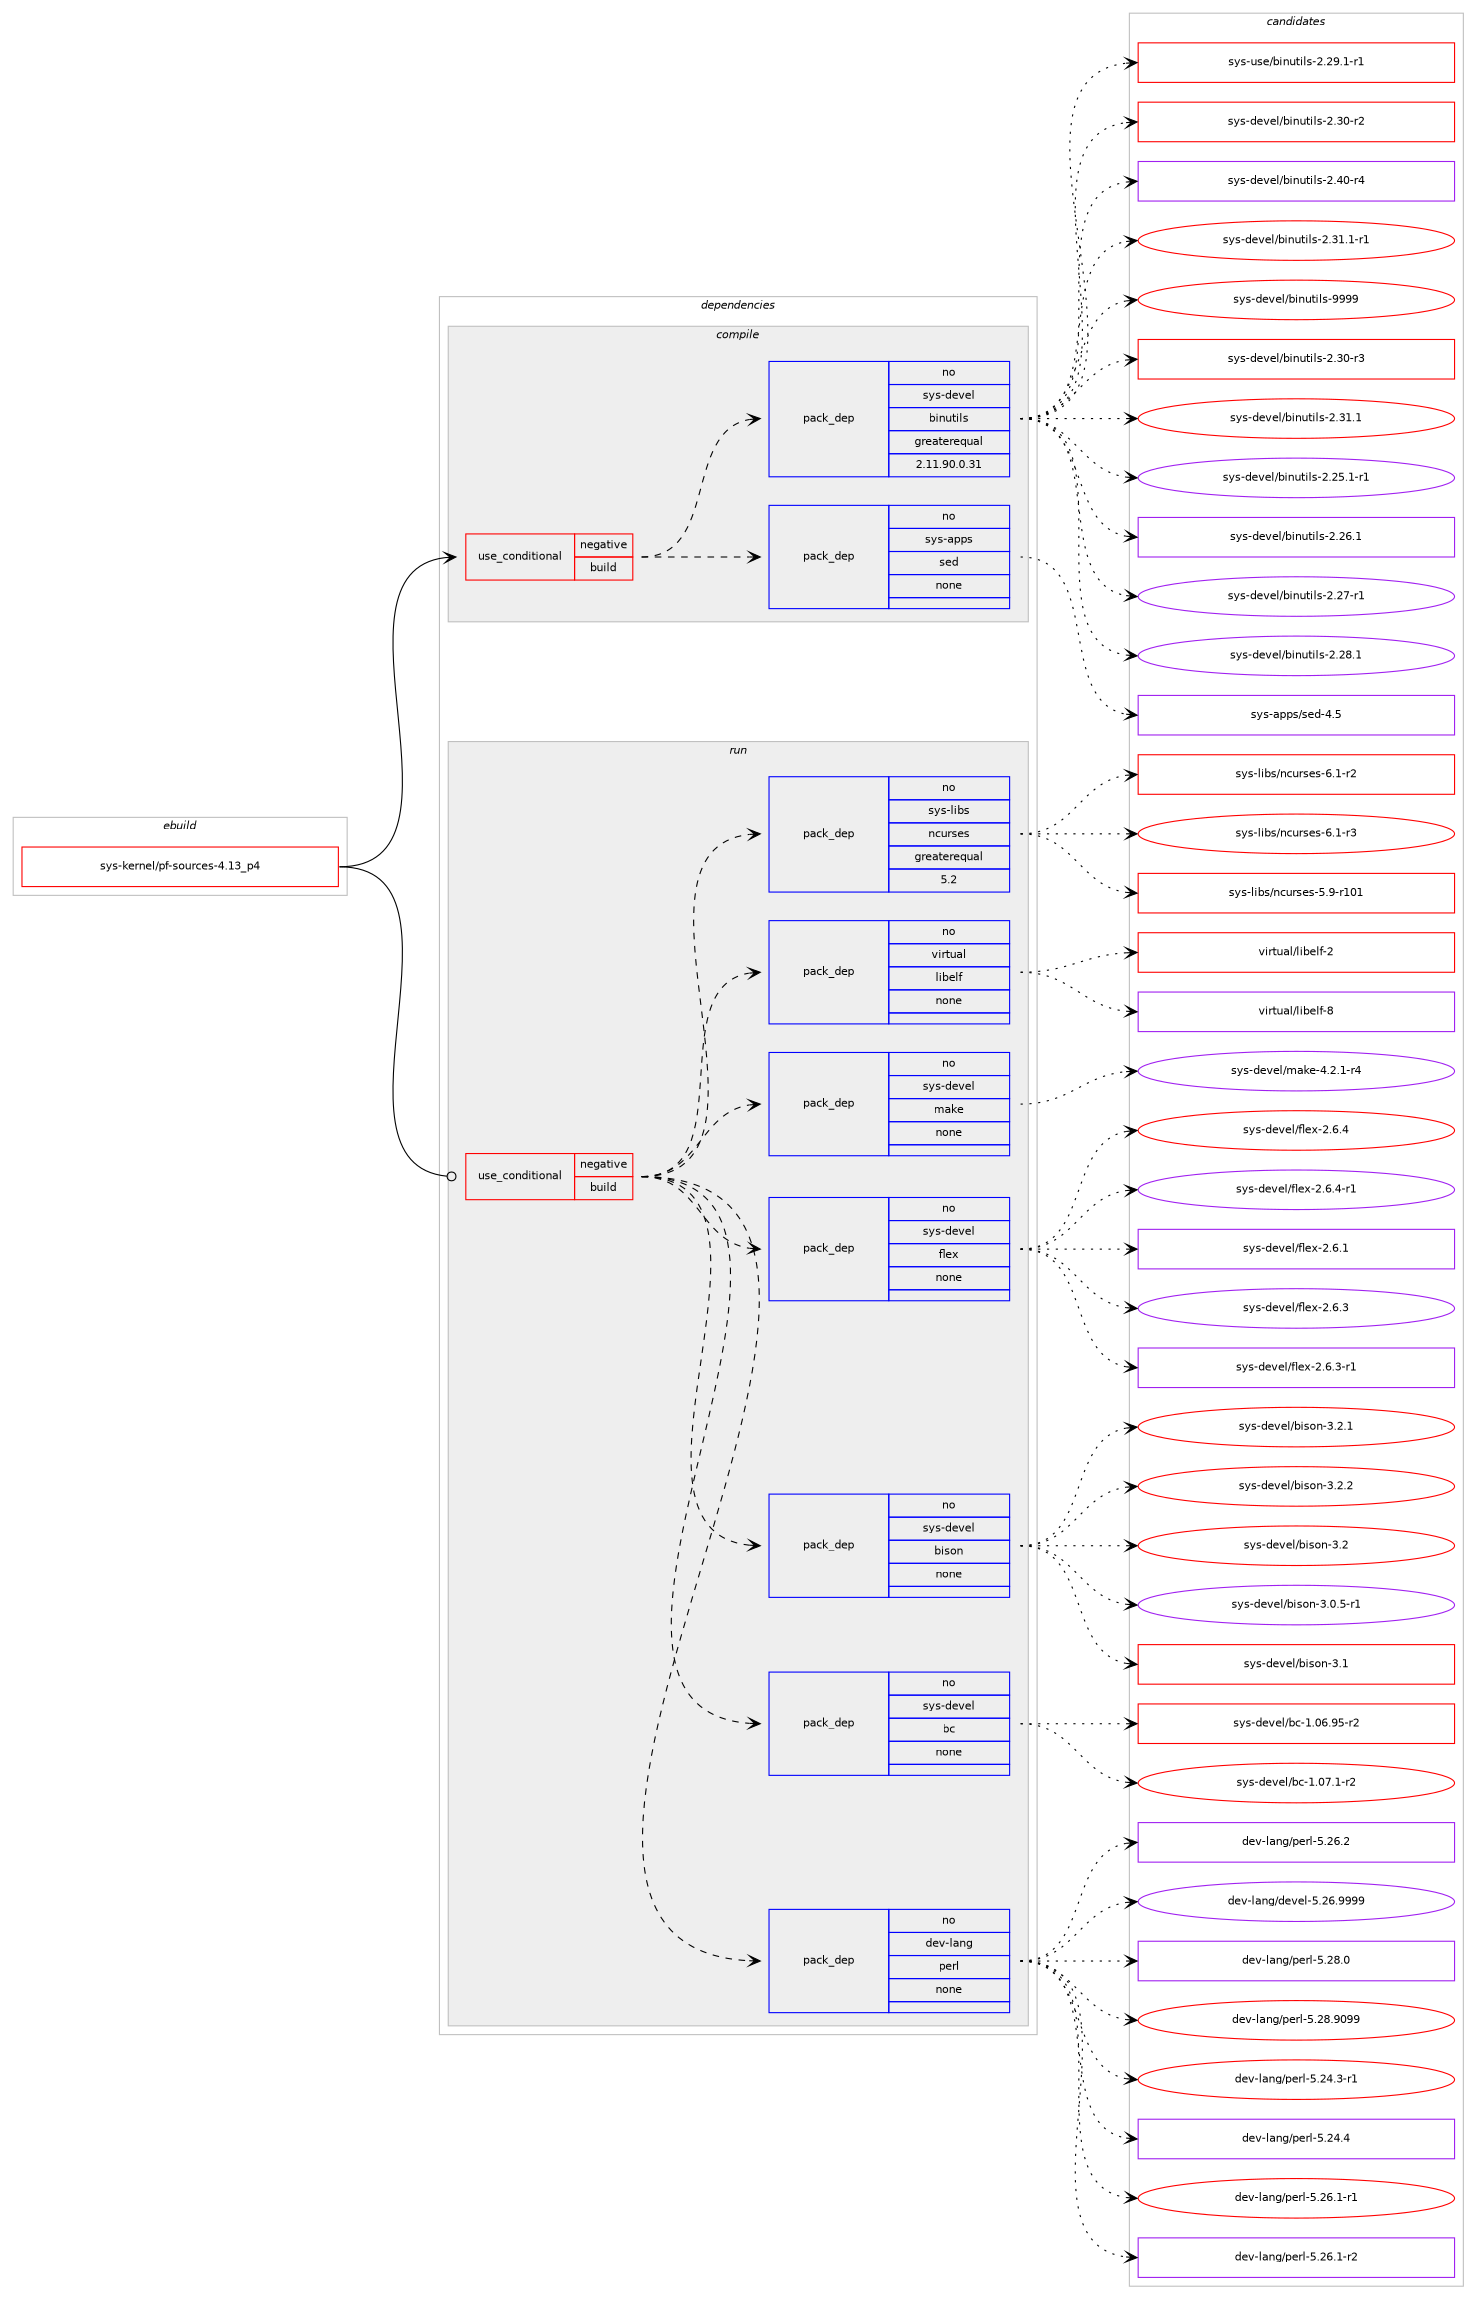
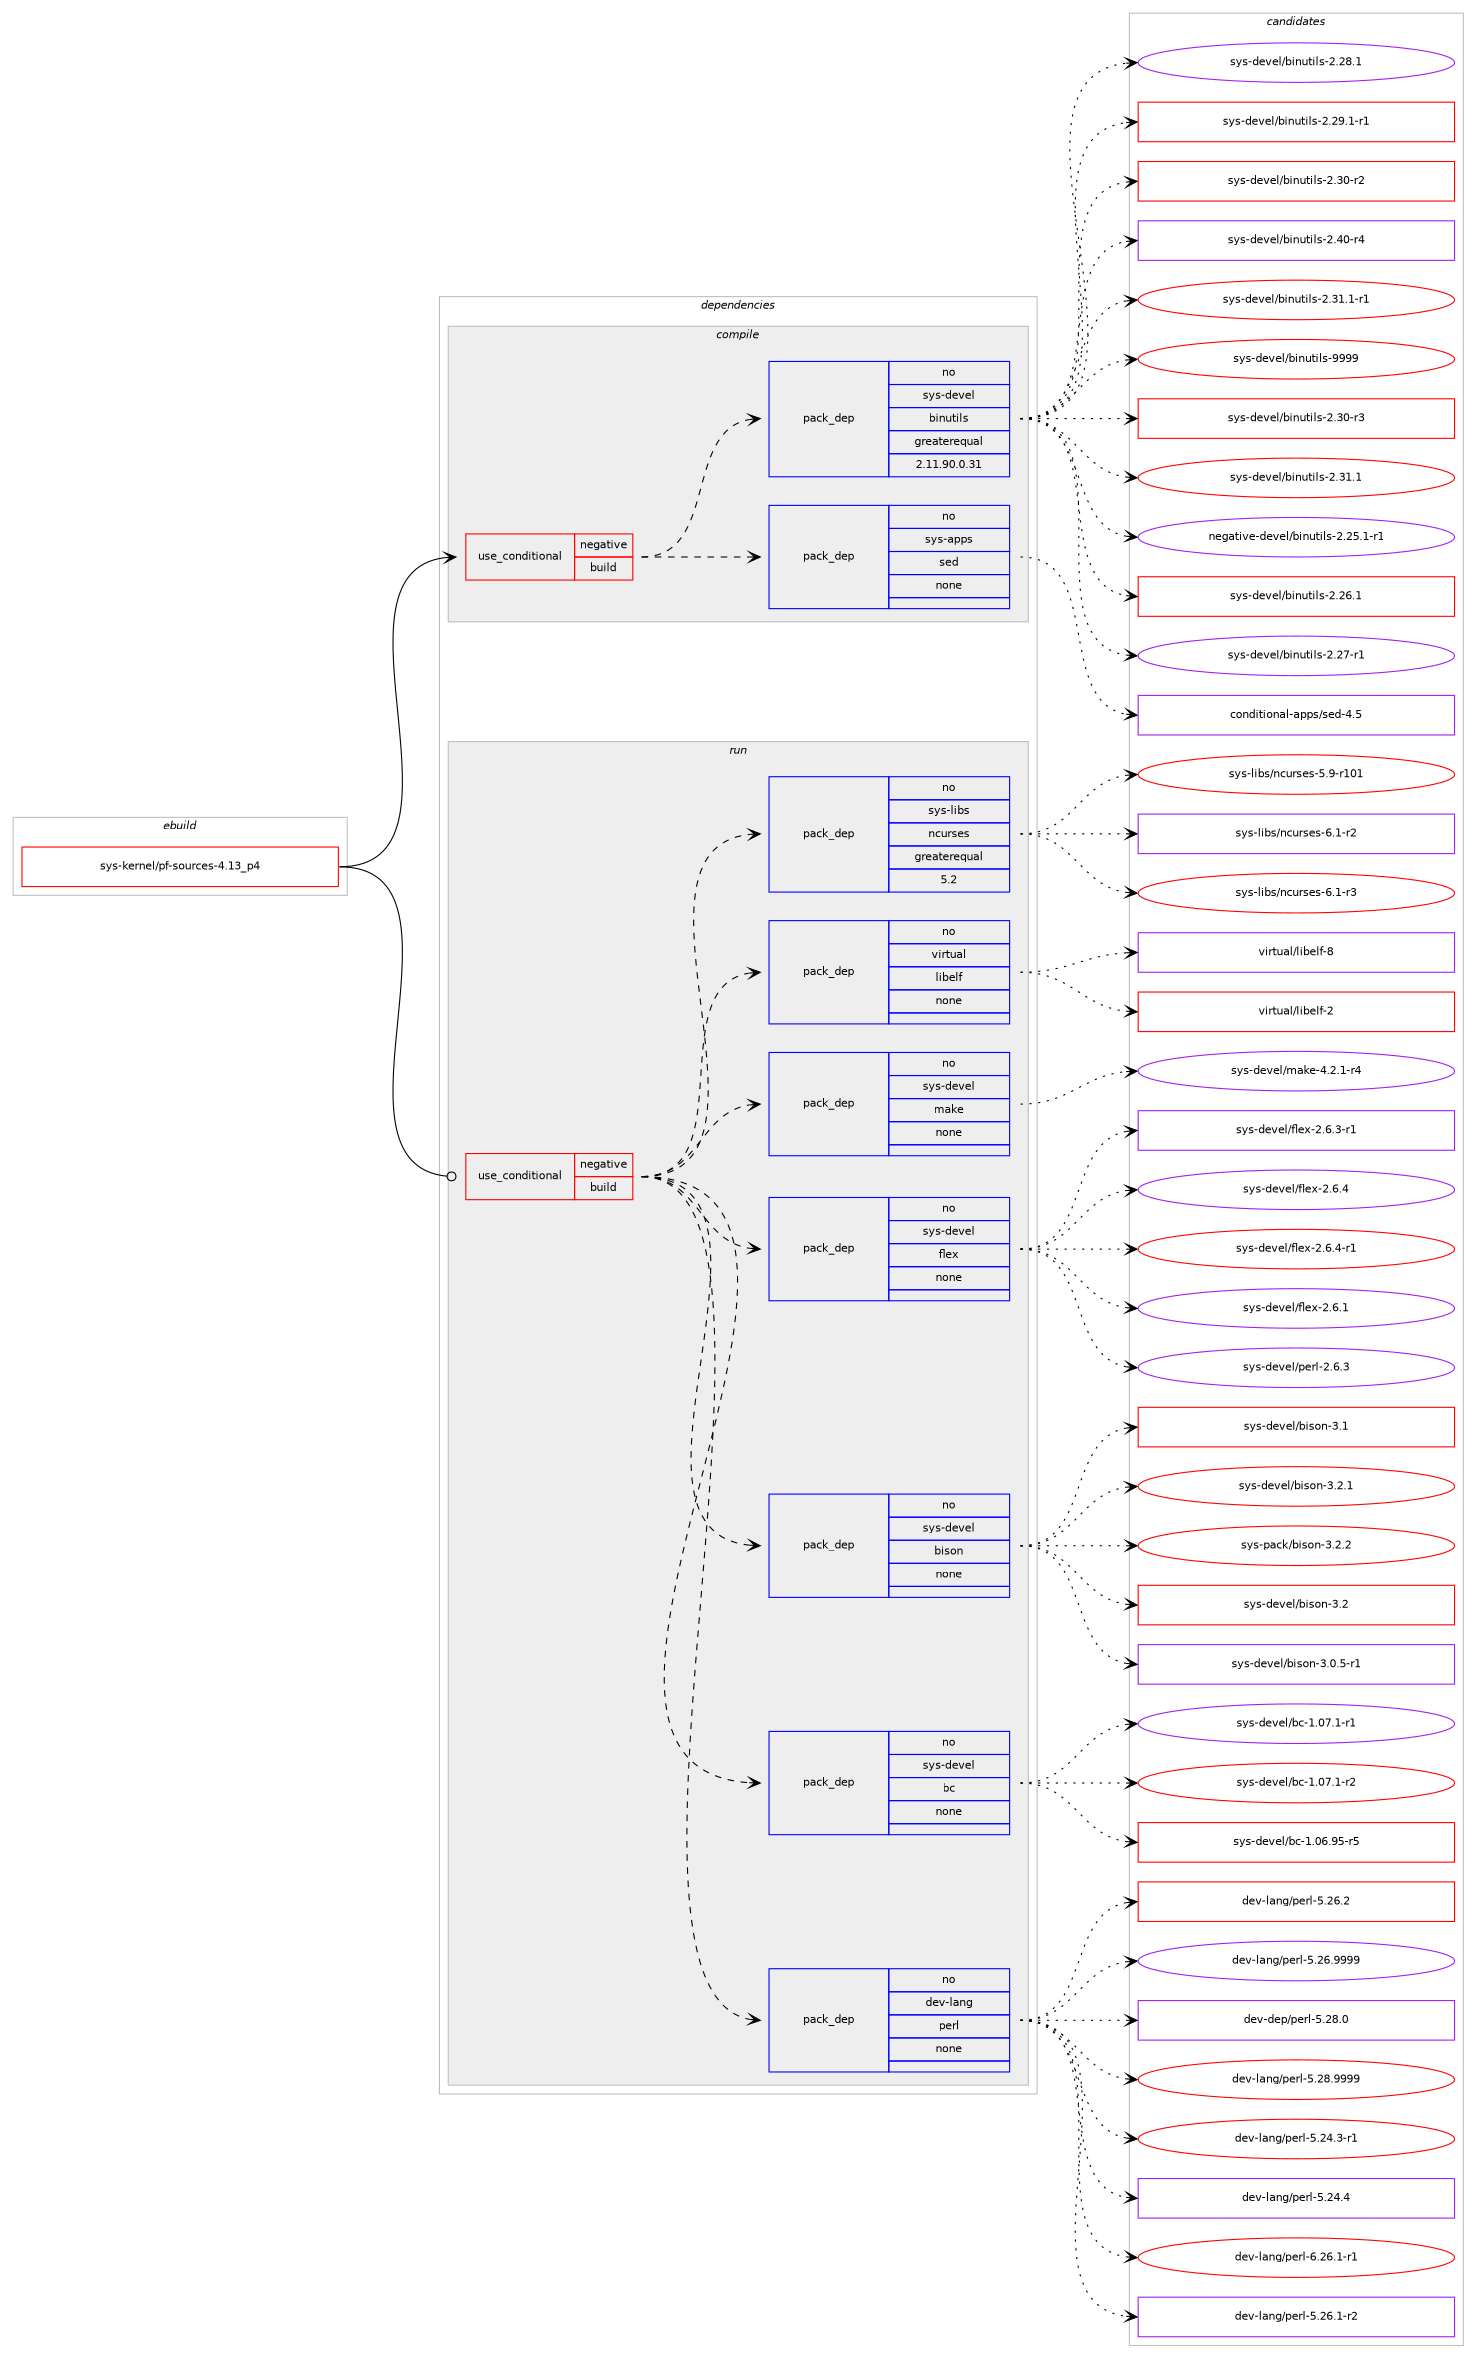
node "sys-use/binutils-2.29.1-r1": label "sys-use/binutils-2.29.1-r1" -> "sys-devel/binutils-2.29.1-r1"
node "sys-devel/binutils-2.25.1-r1": label "sys-devel/binutils-2.25.1-r1" -> "negative-devel/binutils-2.25.1-r1"
node "sys-devel/binutils-2.26.1": color purple -> red
node "sys-apps/sed-4.5": label "sys-apps/sed-4.5" -> "conditional-apps/sed-4.5"
node "sys-libs/ncurses-6.1-r2": color red -> purple
node "sys-libs/ncurses-5.9-r101": shape box -> ellipse
node "sys-devel/flex-2.6.4": color red -> purple
node "sys-devel/flex-2.6.4-r1": color purple -> red
node "sys-devel/flex-2.6.1": shape box -> ellipse
node "sys-devel/flex-2.6.3": label "sys-devel/flex-2.6.3" -> "sys-devel/perl-2.6.3"
node "sys-devel/bison-3.2.2": label "sys-devel/bison-3.2.2" -> "sys-pack/bison-3.2.2"
node "sys-devel/bison-3.2": shape ellipse -> box
node "sys-devel/bison-3.0.5-r1": shape ellipse -> box
node "sys-devel/bc-1.07.1-r1": added
node "sys-devel/bc-1.06.95-r2": label "sys-devel/bc-1.06.95-r2" -> "sys-devel/bc-1.06.95-r5"
node "dev-lang/perl-5.26.2": color purple -> red
node "dev-lang/devel-5.26.9999": label "dev-lang/devel-5.26.9999" -> "dev-lang/perl-5.26.9999"
node "dev-lang/perl-5.28.0": label "dev-lang/perl-5.28.0" -> "dev-dep/perl-5.28.0"
node "dev-lang/perl-5.28.9099": label "dev-lang/perl-5.28.9099" -> "dev-lang/perl-5.28.9999"
node "dev-lang/perl-5.26.1-r1": label "dev-lang/perl-5.26.1-r1" -> "dev-lang/perl-6.26.1-r1"
